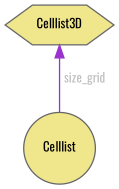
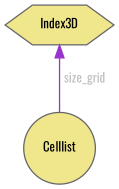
node "Celllist3D": label "Celllist3D" -> "Index3D"
